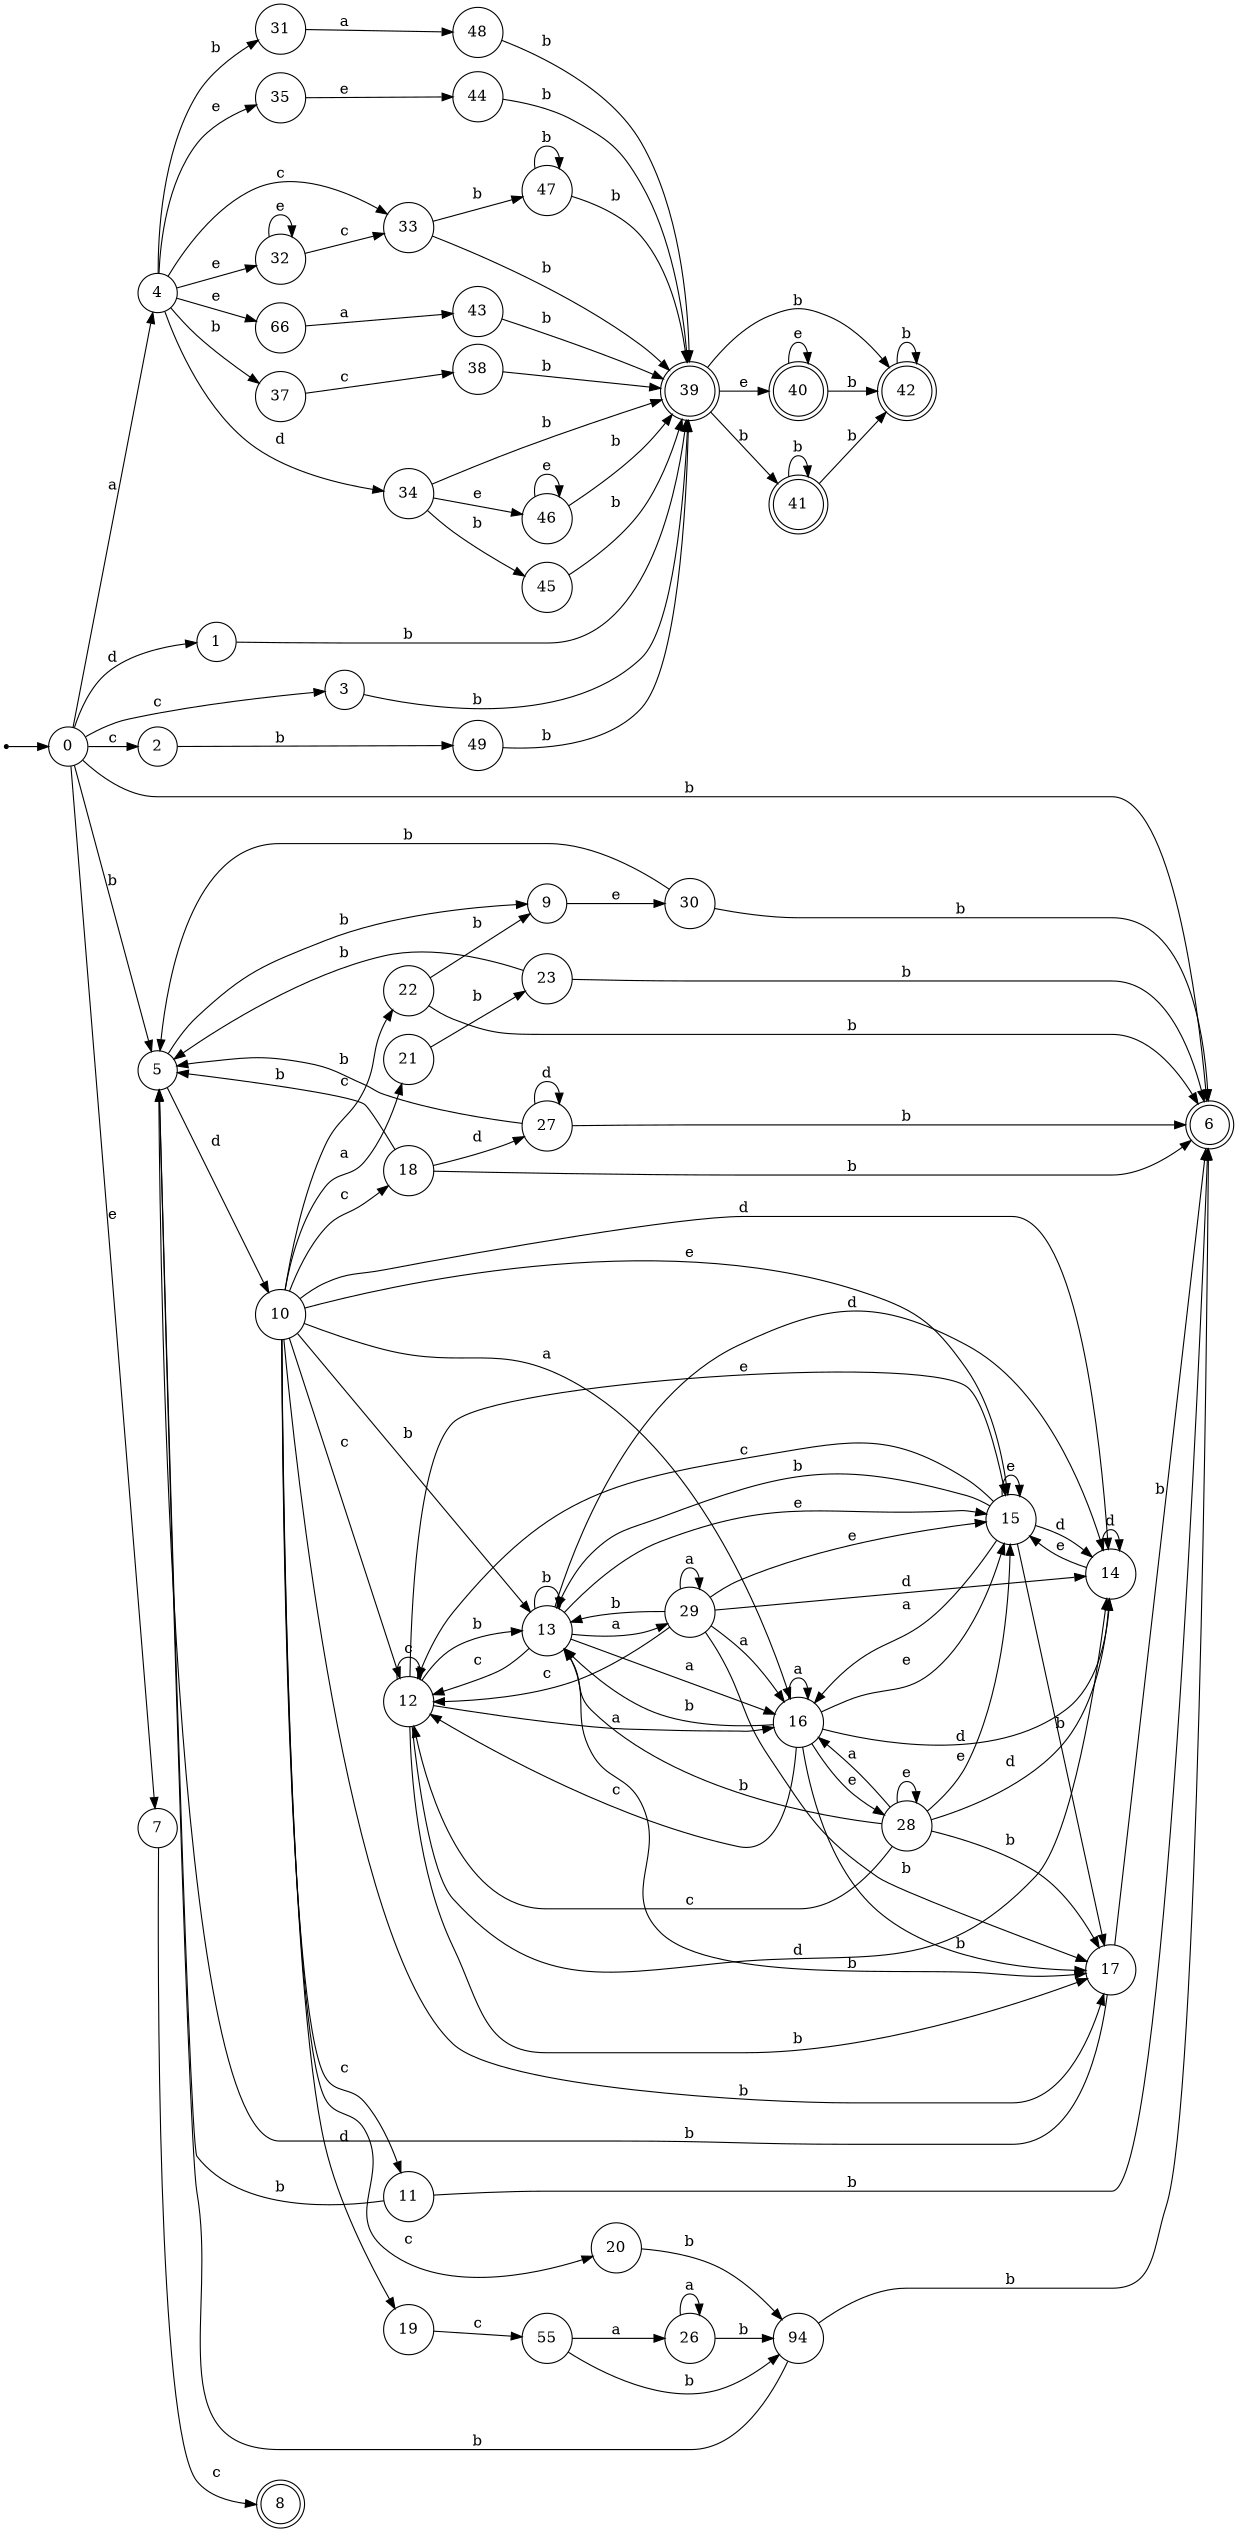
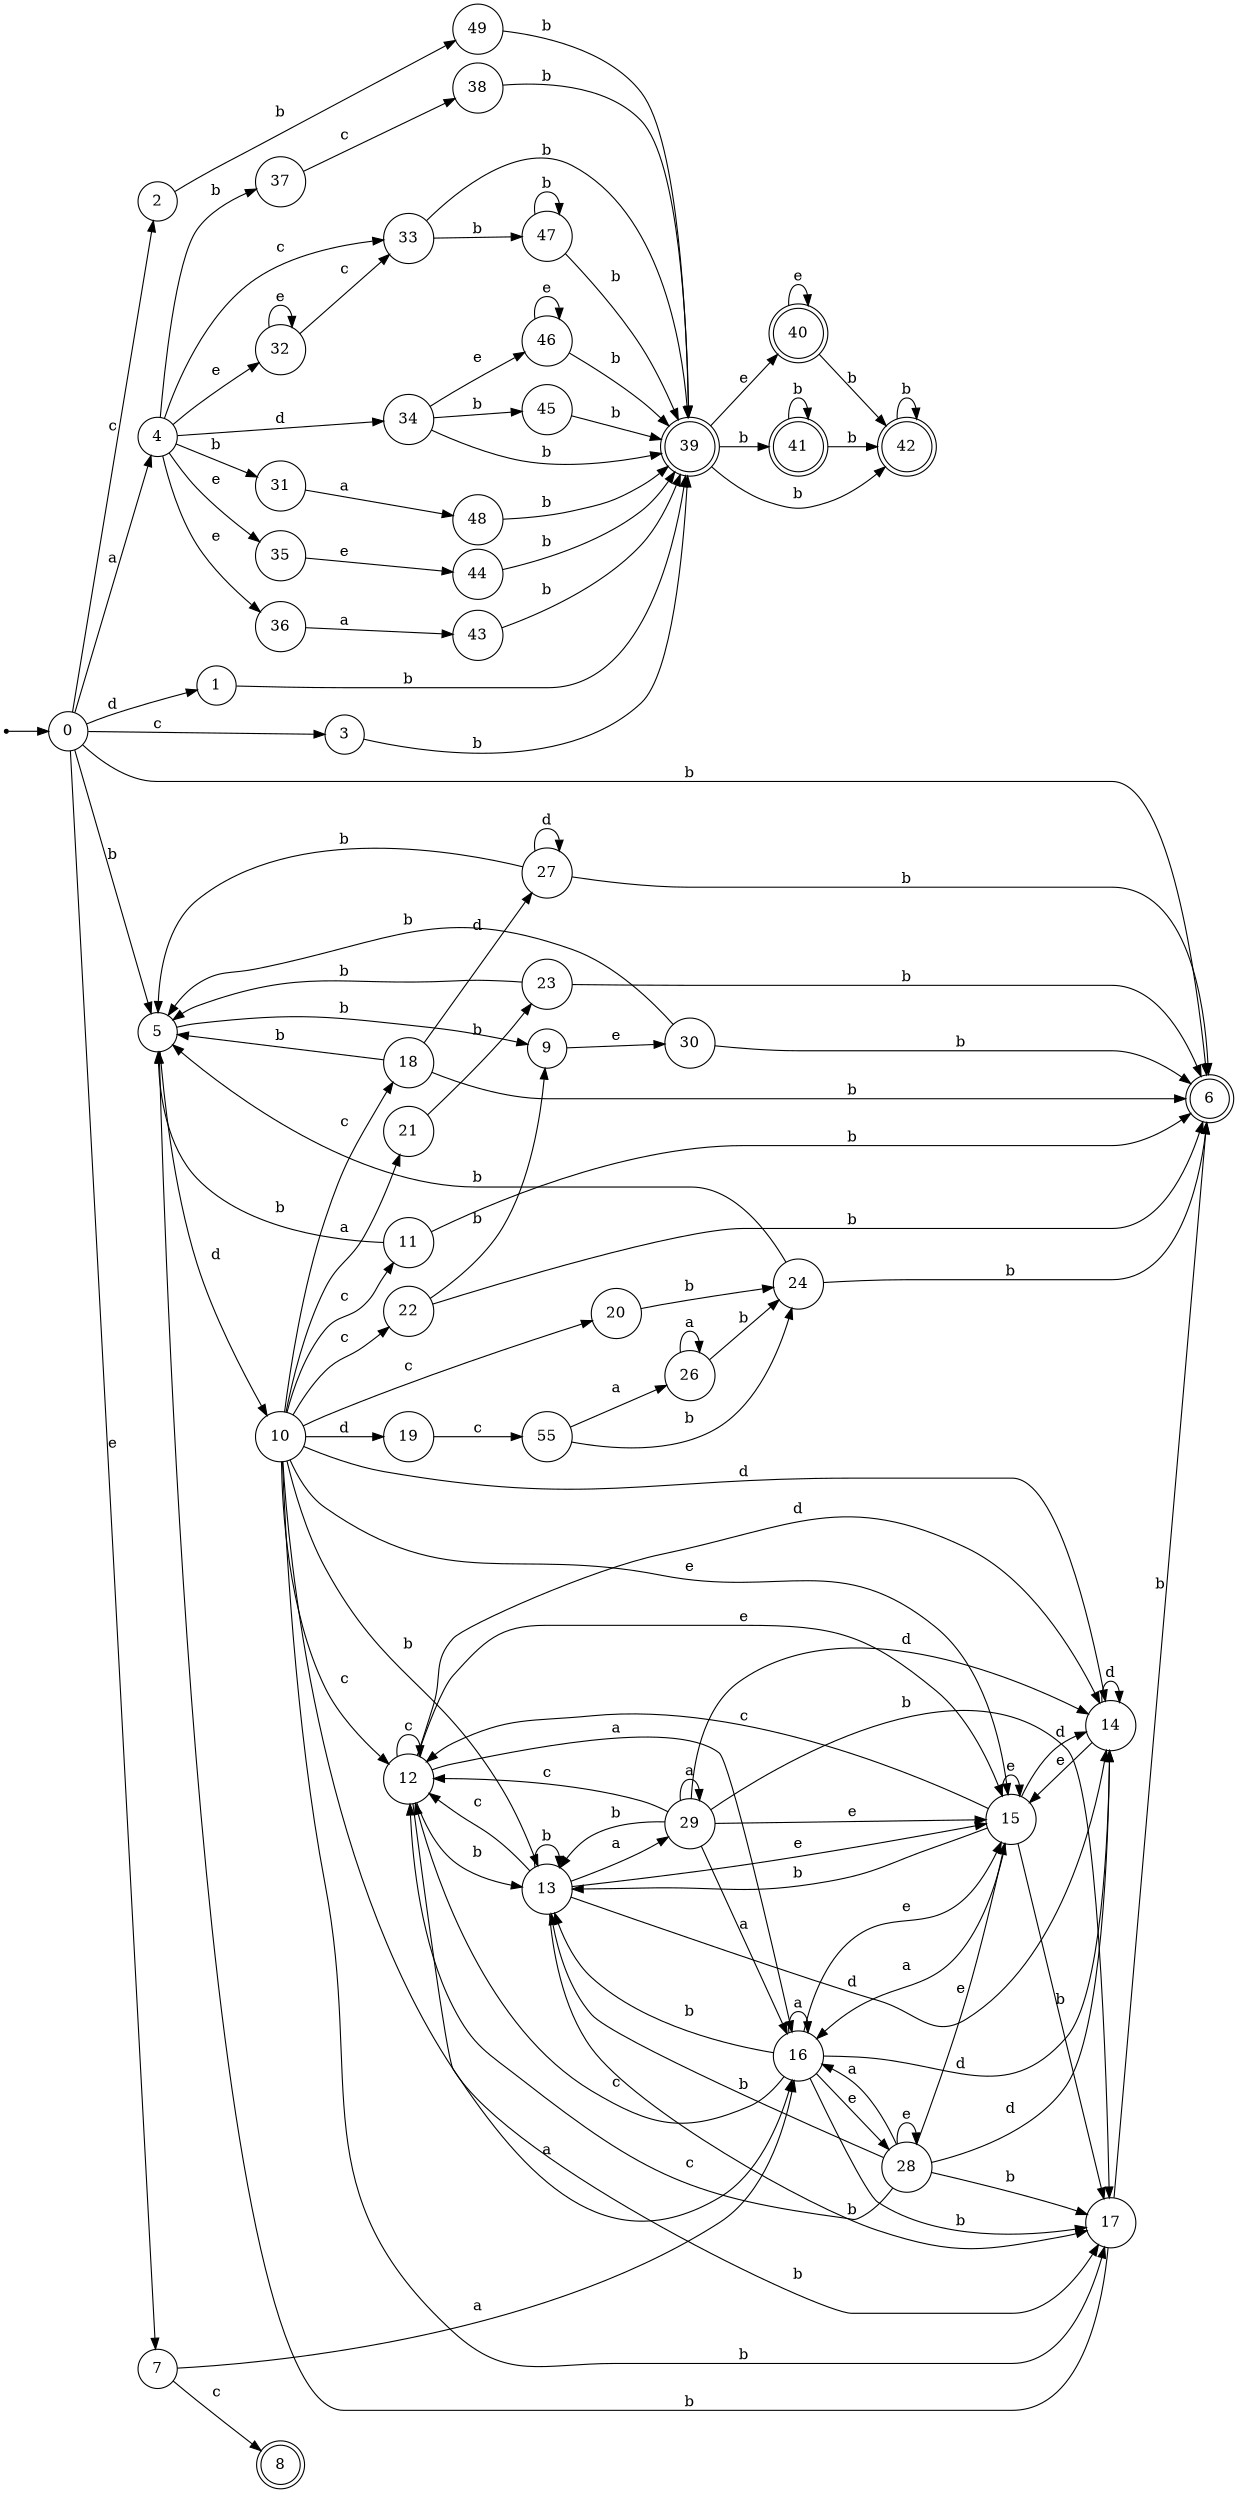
node "66": label "66" -> "36"
edge "13" -> "16": now "7" -> "16"
node "94": label "94" -> "24"
